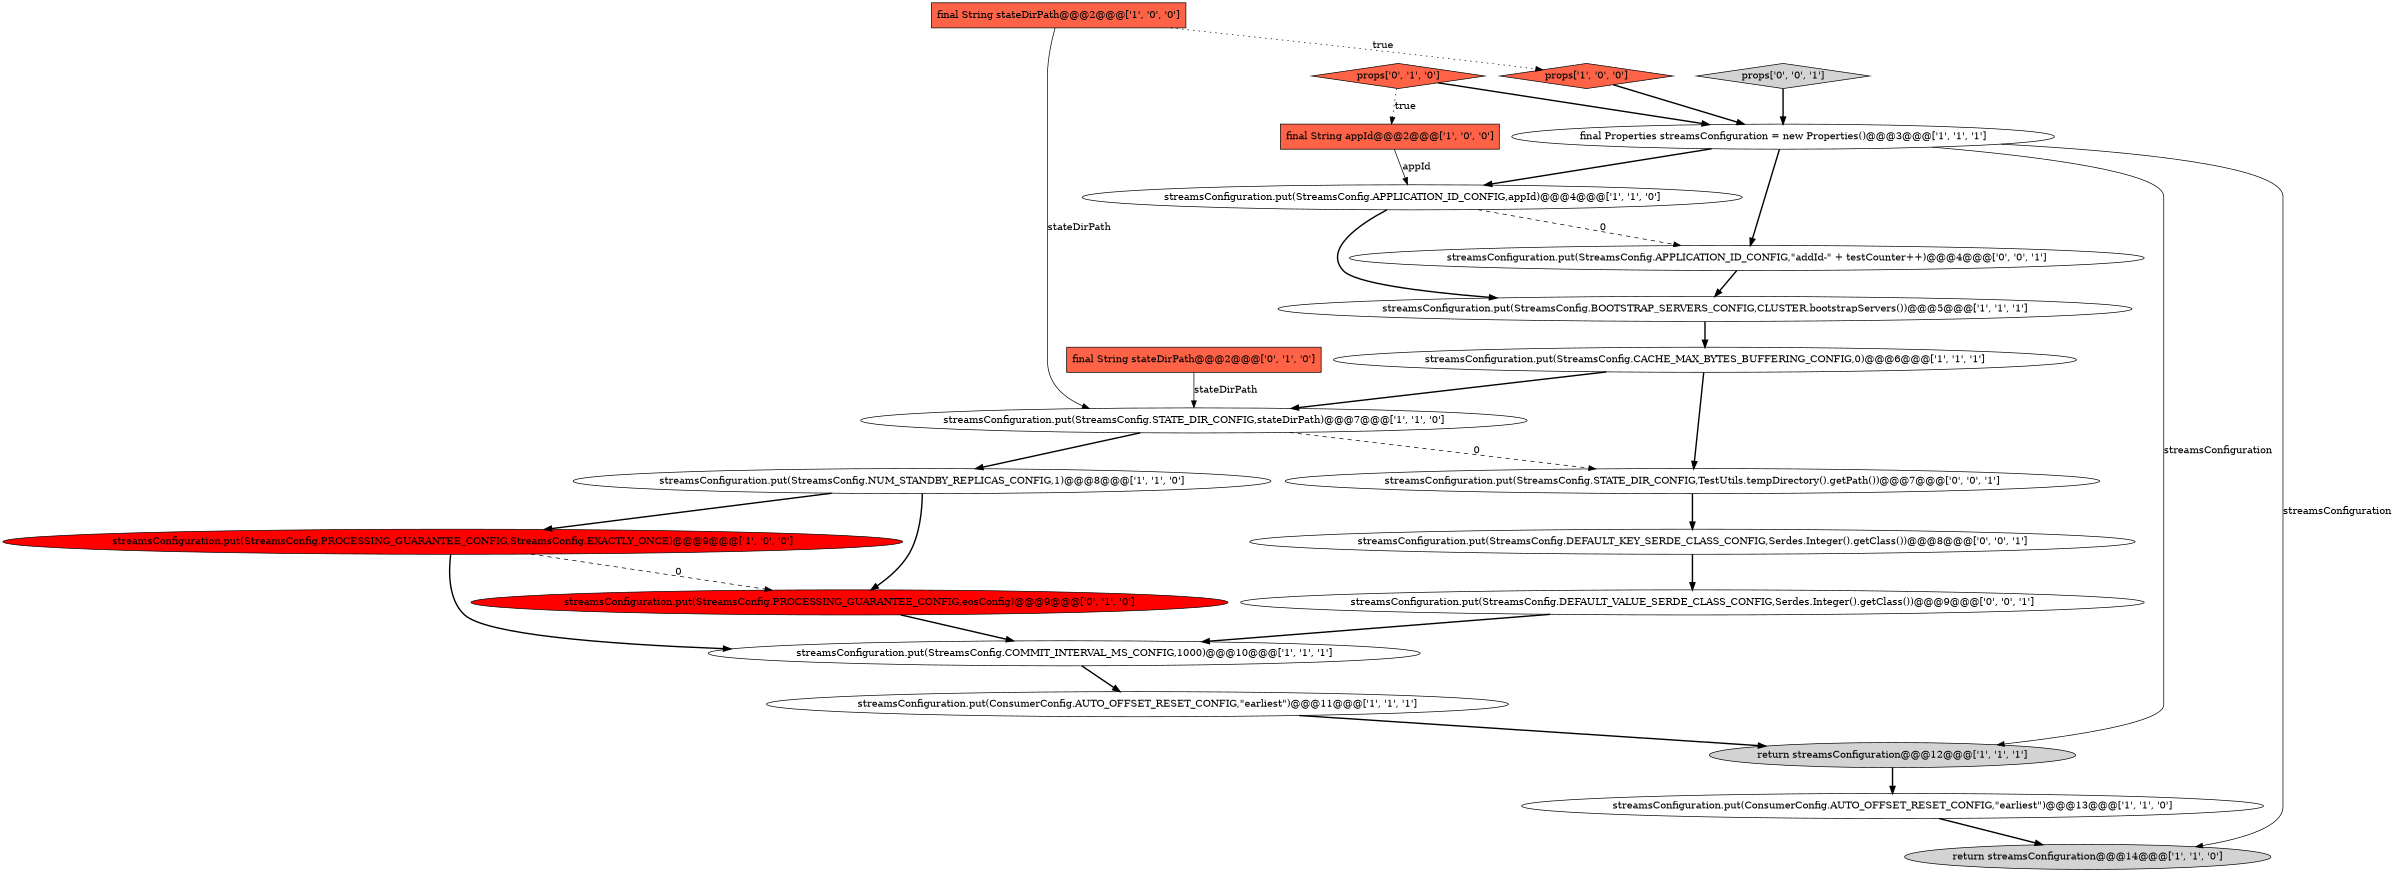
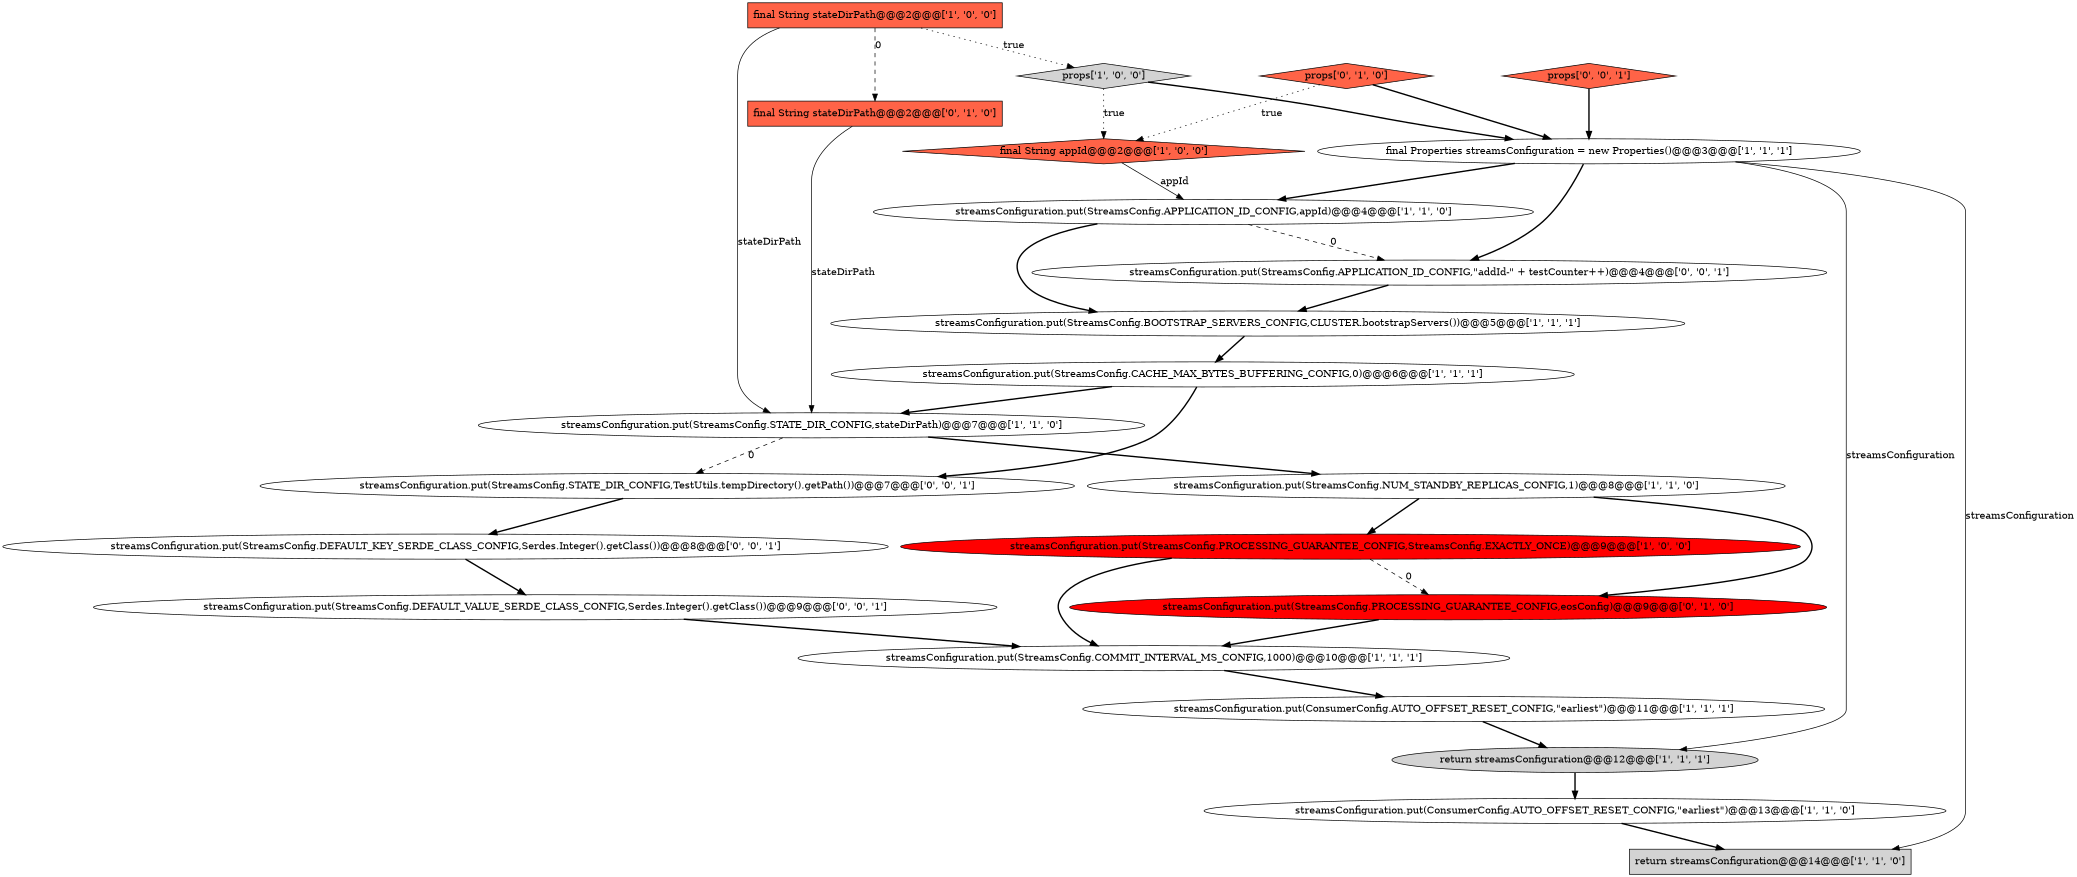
edge "final String stateDirPath@@@2@@@['1', '0', '0']" -> "final String stateDirPath@@@2@@@['0', '1', '0']": added, label "0"
node "props['1', '0', '0']": fillcolor tomato -> lightgray
node "props['0', '0', '1']": fillcolor lightgray -> tomato
edge "props['1', '0', '0']" -> "final String appId@@@2@@@['1', '0', '0']": added, label "true"
node "final String appId@@@2@@@['1', '0', '0']": shape box -> diamond
node "return streamsConfiguration@@@14@@@['1', '1', '0']": shape ellipse -> box
